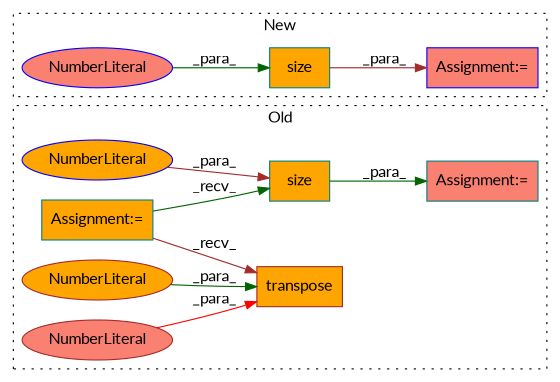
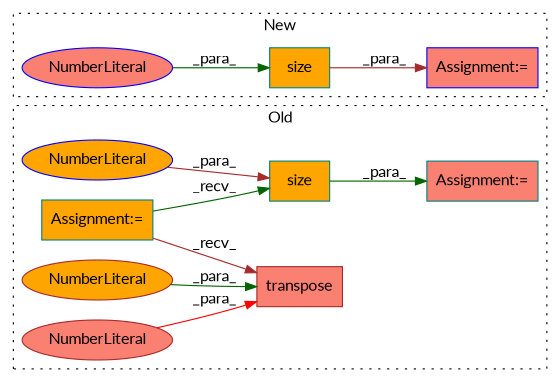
node "transpose": fillcolor orange -> salmon
